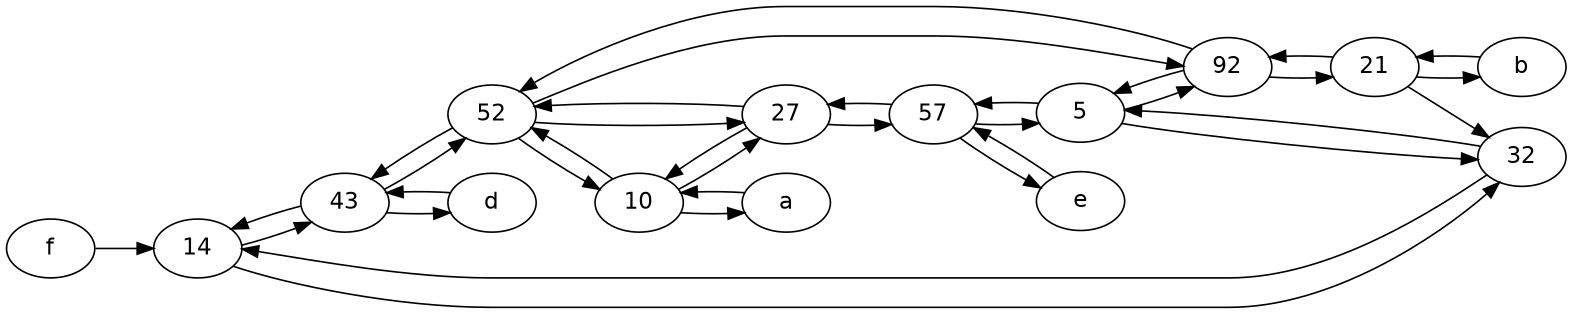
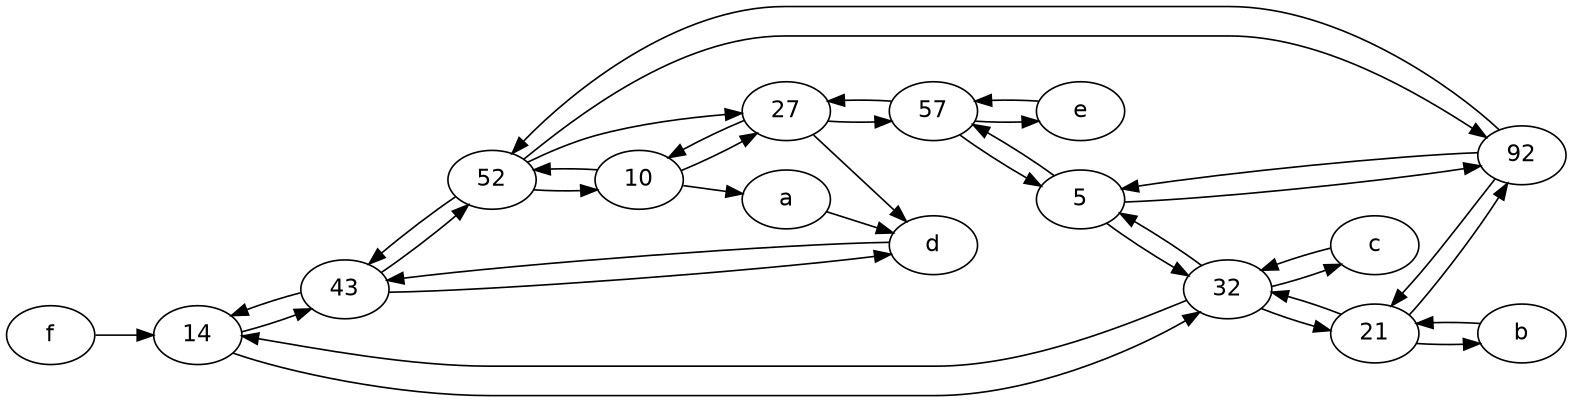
edge "27" -> "52": now "27" -> "d"
edge "a" -> "10": now "a" -> "d"
node "c": added
edge "32" -> "21": added
